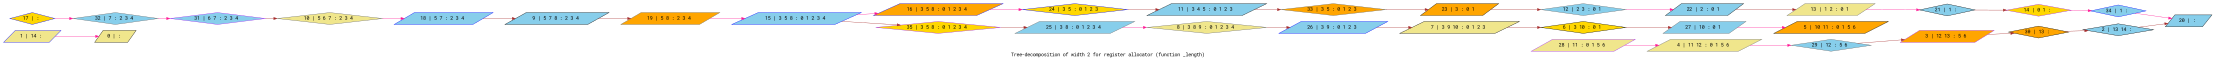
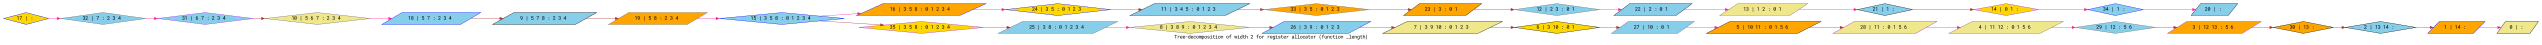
edge "22 | 2 : 0 1" -> "13 | 1 2 : 0 1": color brown -> deeppink
node "15 | 3 5 8 : 0 1 2 3 4": shape parallelogram -> diamond
edge "2 | 13 14 :" -> "20 | :": now "2 | 13 14 :" -> "1 | 14 :"
edge "5 | 10 11 : 0 1 5 6" -> "28 | 11 : 0 1 5 6": added
node "1 | 14 :": fillcolor khaki -> orange
